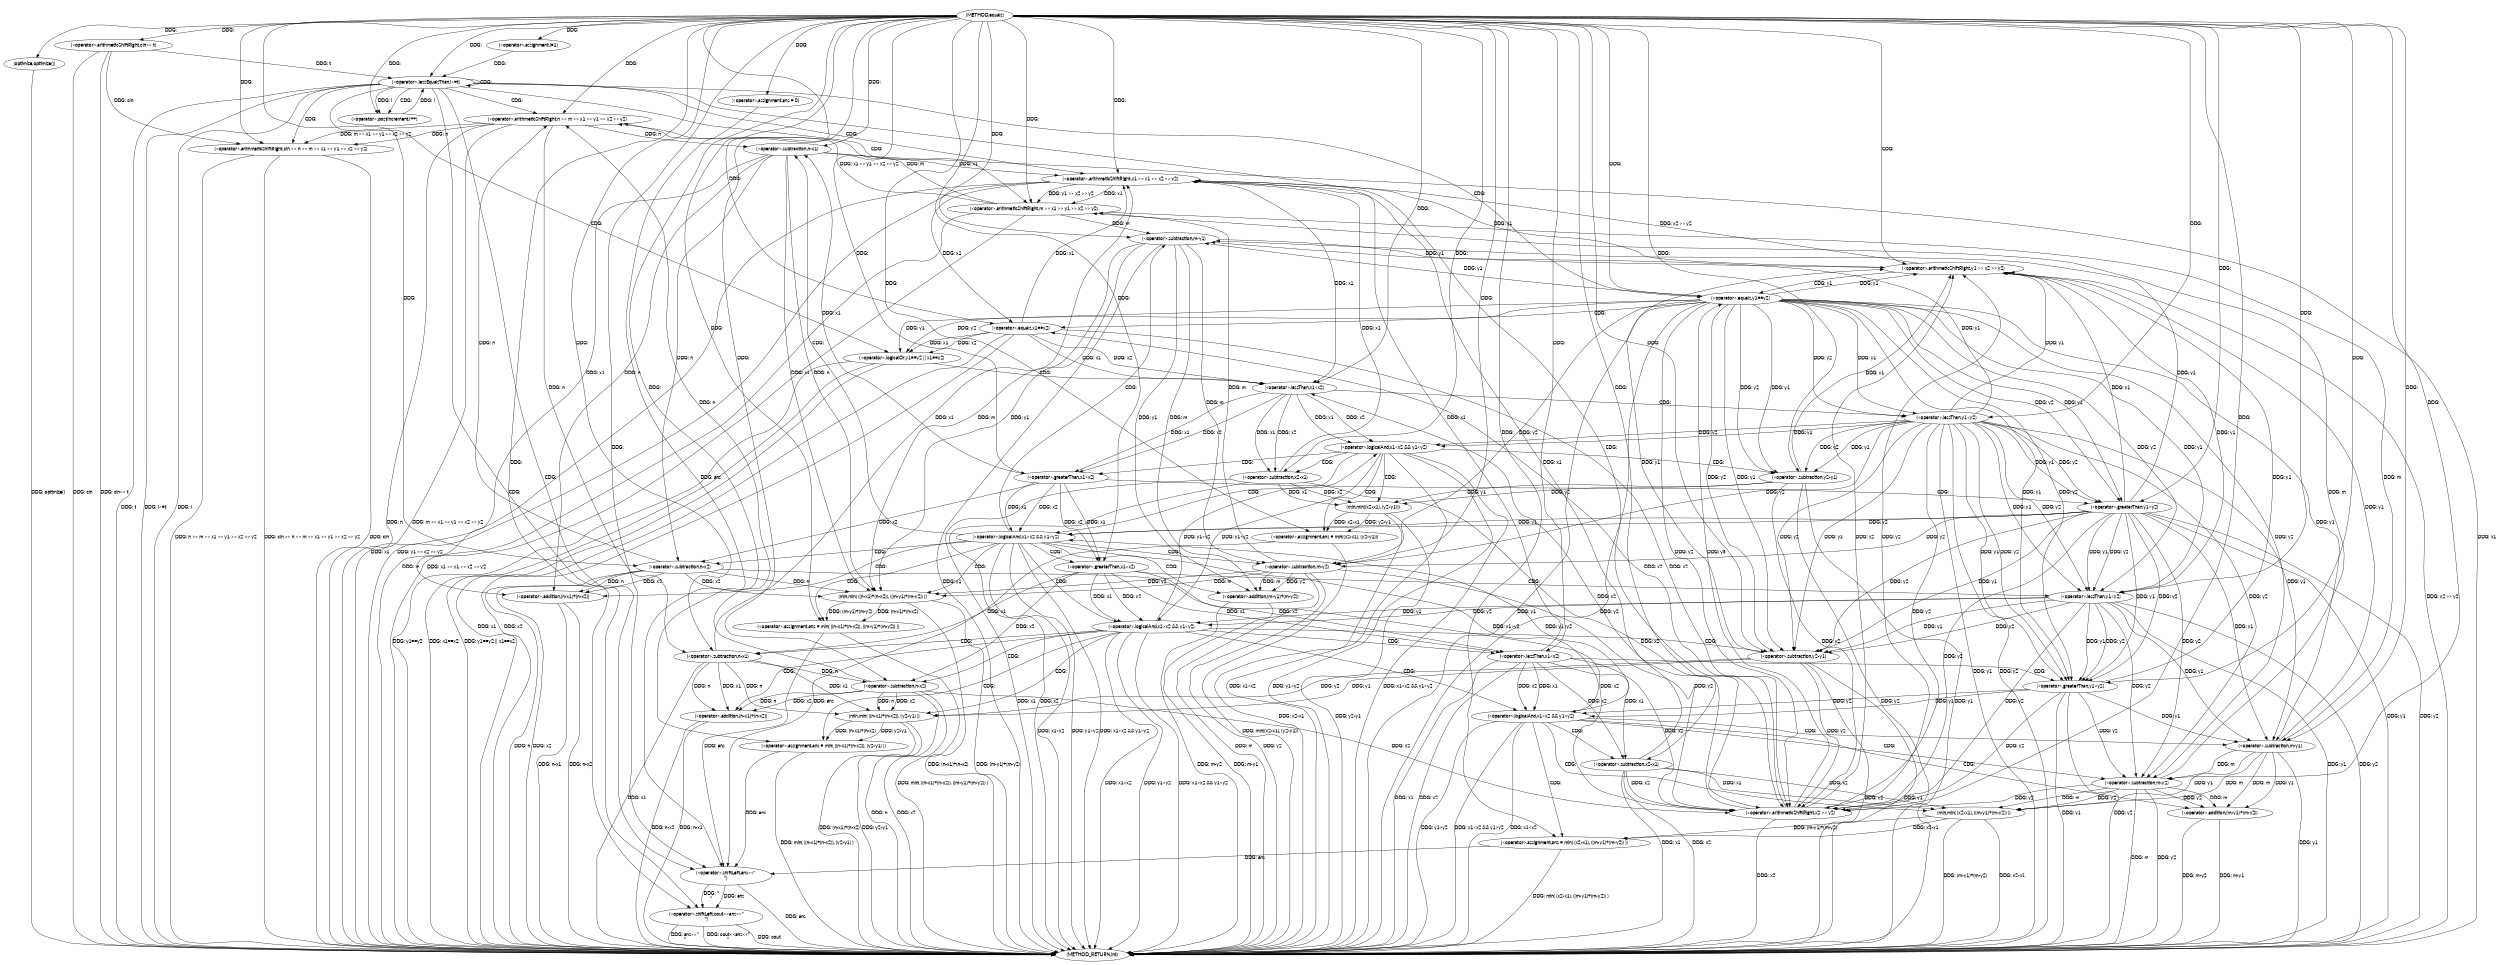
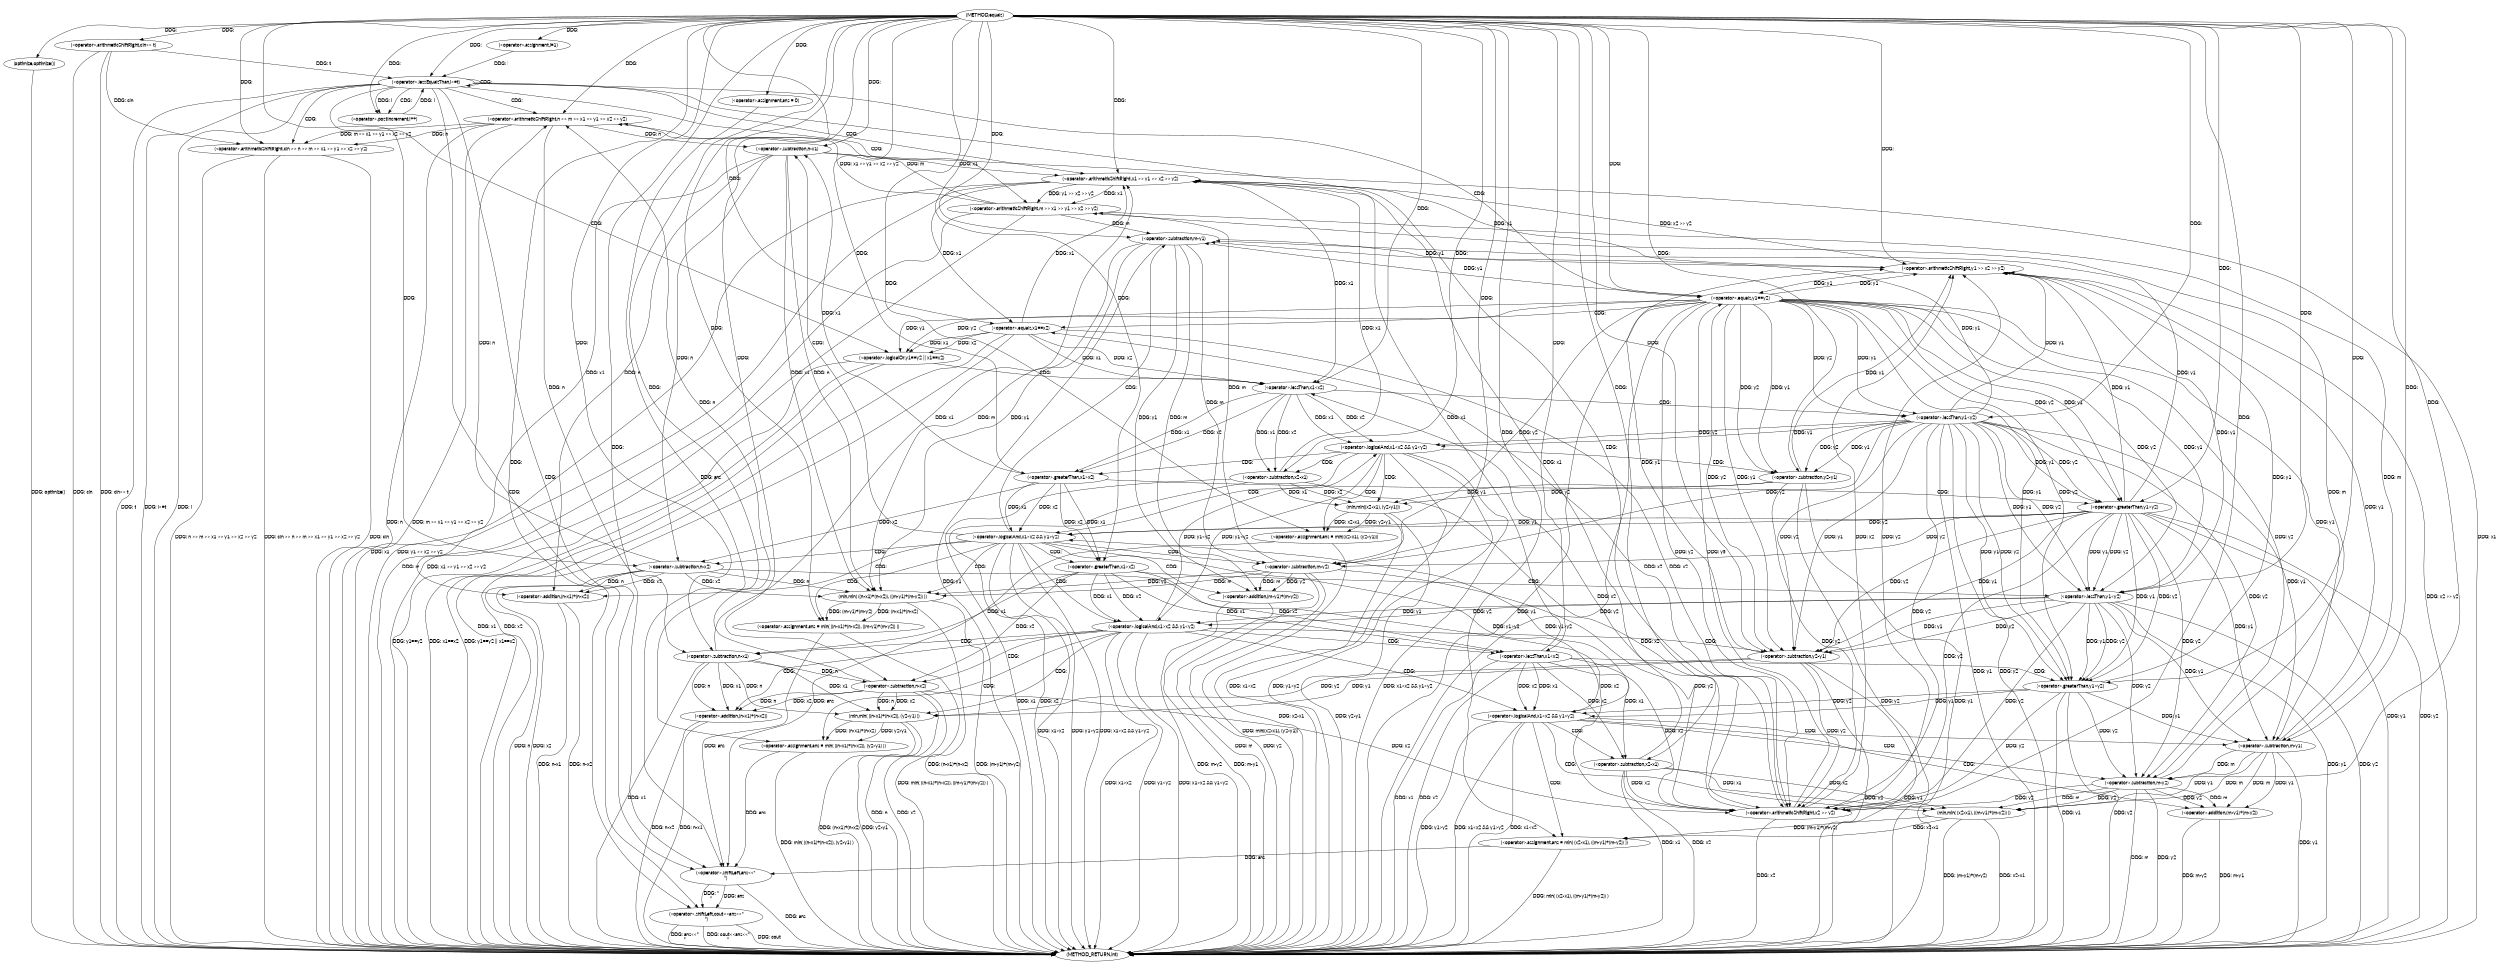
edge "(METHOD,equals)" -> "(<operator>.arithmeticShiftRight,m >> x1 >> y1 >> x2 >> y2)": removed, label "DDG:"
edge "(METHOD,equals)" -> "(<operator>.arithmeticShiftRight,y1 >> x2 >> y2)": label "CDG: " -> "DDG: "
edge "(<operator>.arithmeticShiftRight,y1 >> x2 >> y2)" -> "(<operator>.equals,y1==y2)": label "CDG: y1" -> "DDG: y1"
